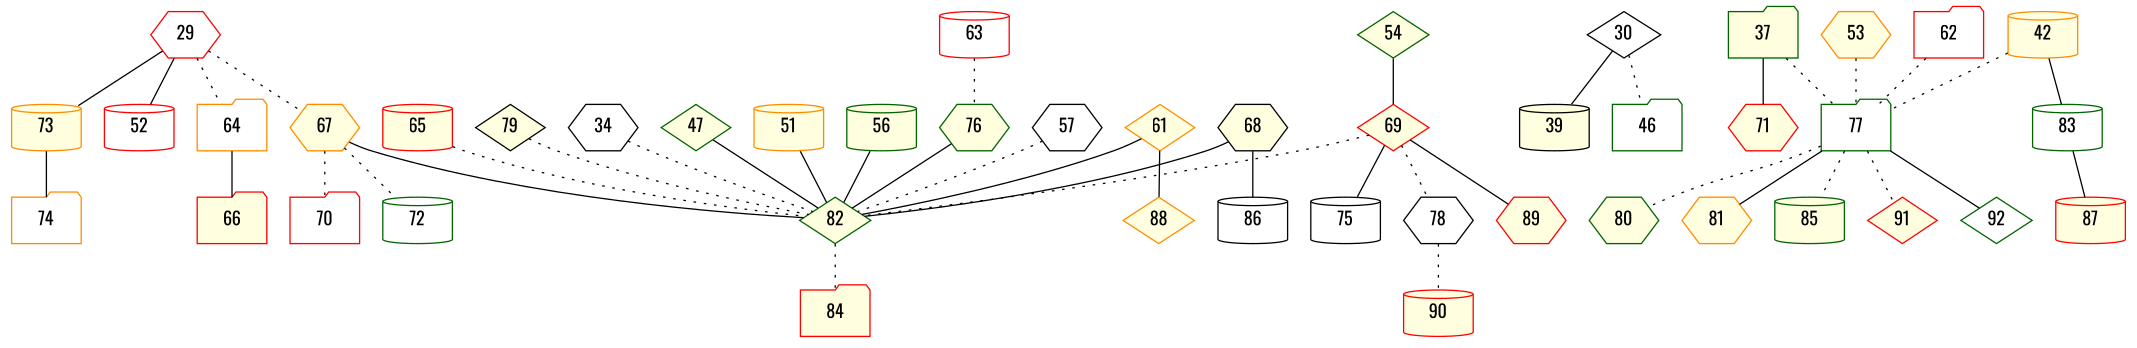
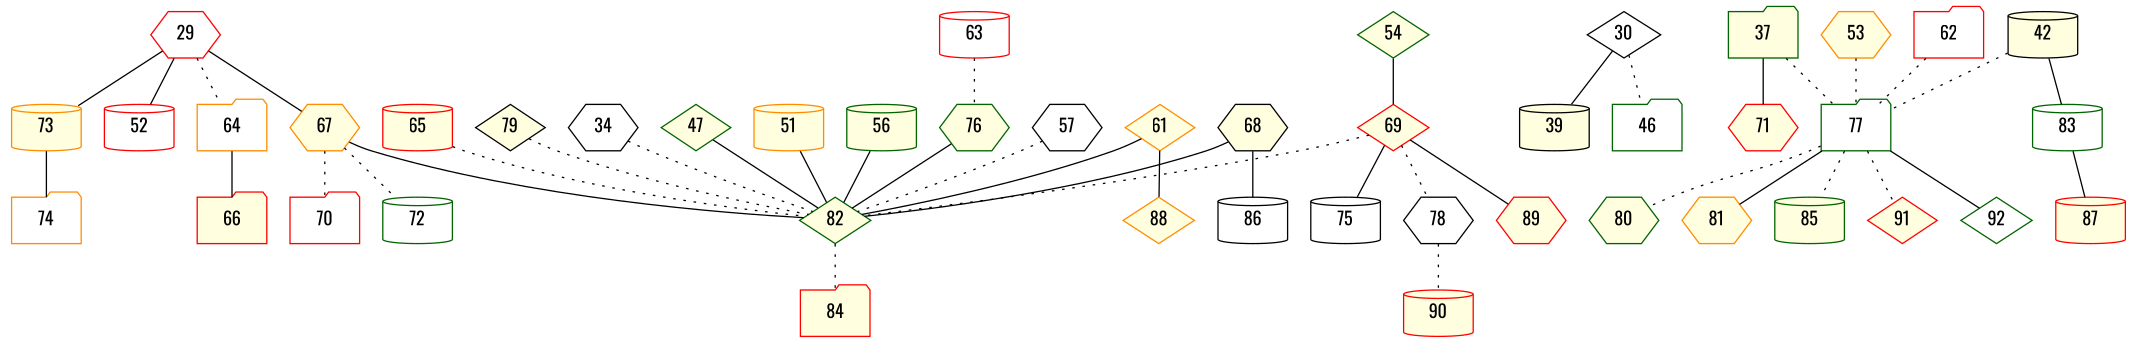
node "42": color darkorange -> black
edge "29" -- "67": style dotted -> solid
